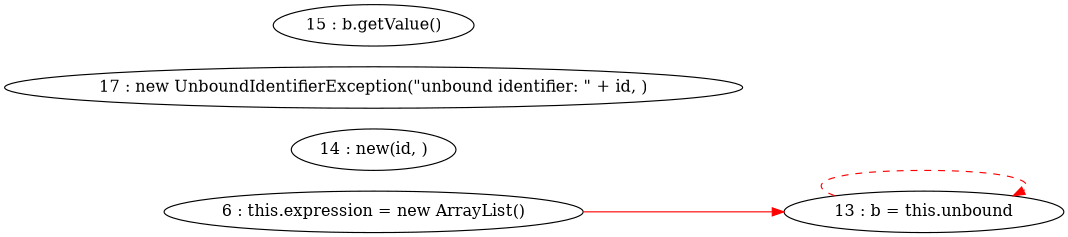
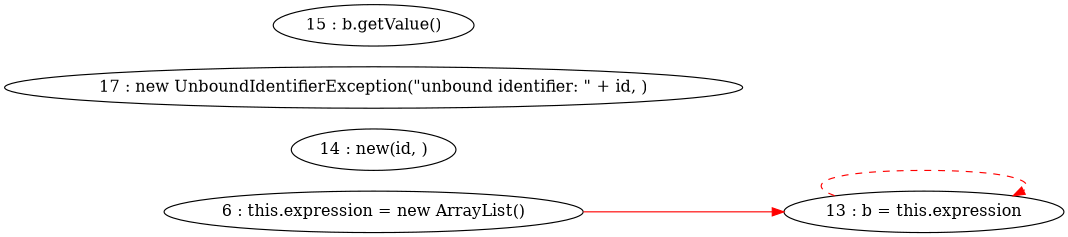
node "13 : b = this.unbound": label "13 : b = this.unbound" -> "13 : b = this.expression"
